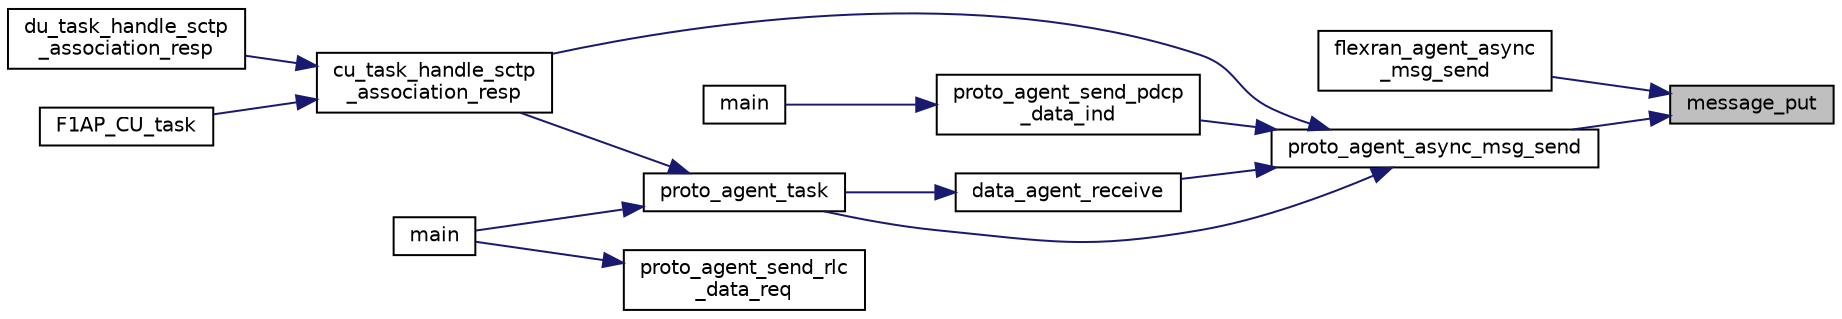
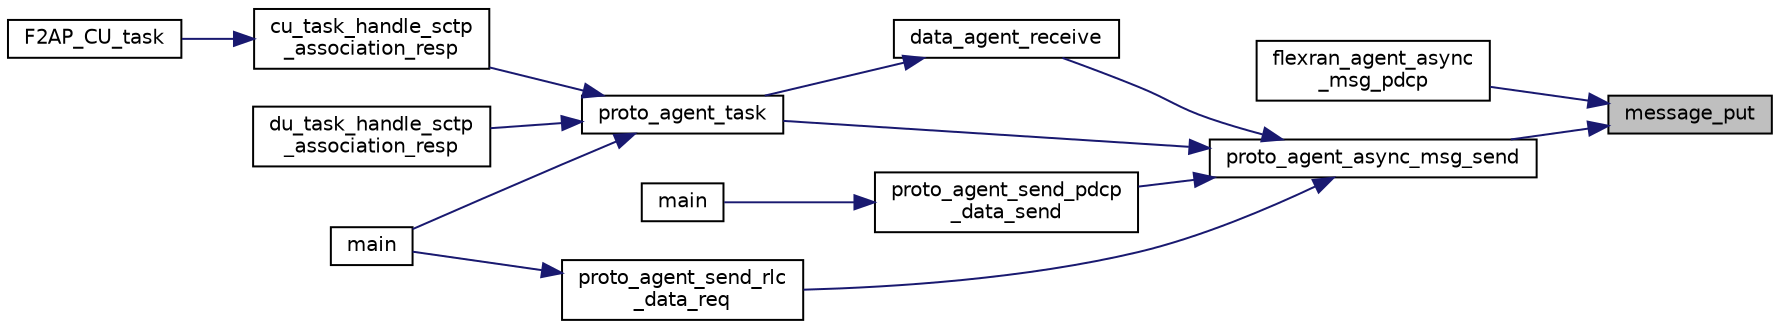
edge "cu_task_handle_sctp _association_resp" -> "proto_agent_async_msg_send": now "proto_agent_send_rlc _data_req" -> "proto_agent_async_msg_send"
edge "du_task_handle_sctp _association_resp" -> "cu_task_handle_sctp _association_resp": now "du_task_handle_sctp _association_resp" -> "proto_agent_task"
node "flexran_agent_async _msg_send": label "flexran_agent_async _msg_send" -> "flexran_agent_async _msg_pdcp"
node "proto_agent_send_pdcp _data_ind": label "proto_agent_send_pdcp _data_ind" -> "proto_agent_send_pdcp _data_send"
node "F1AP_CU_task": label "F1AP_CU_task" -> "F2AP_CU_task"
